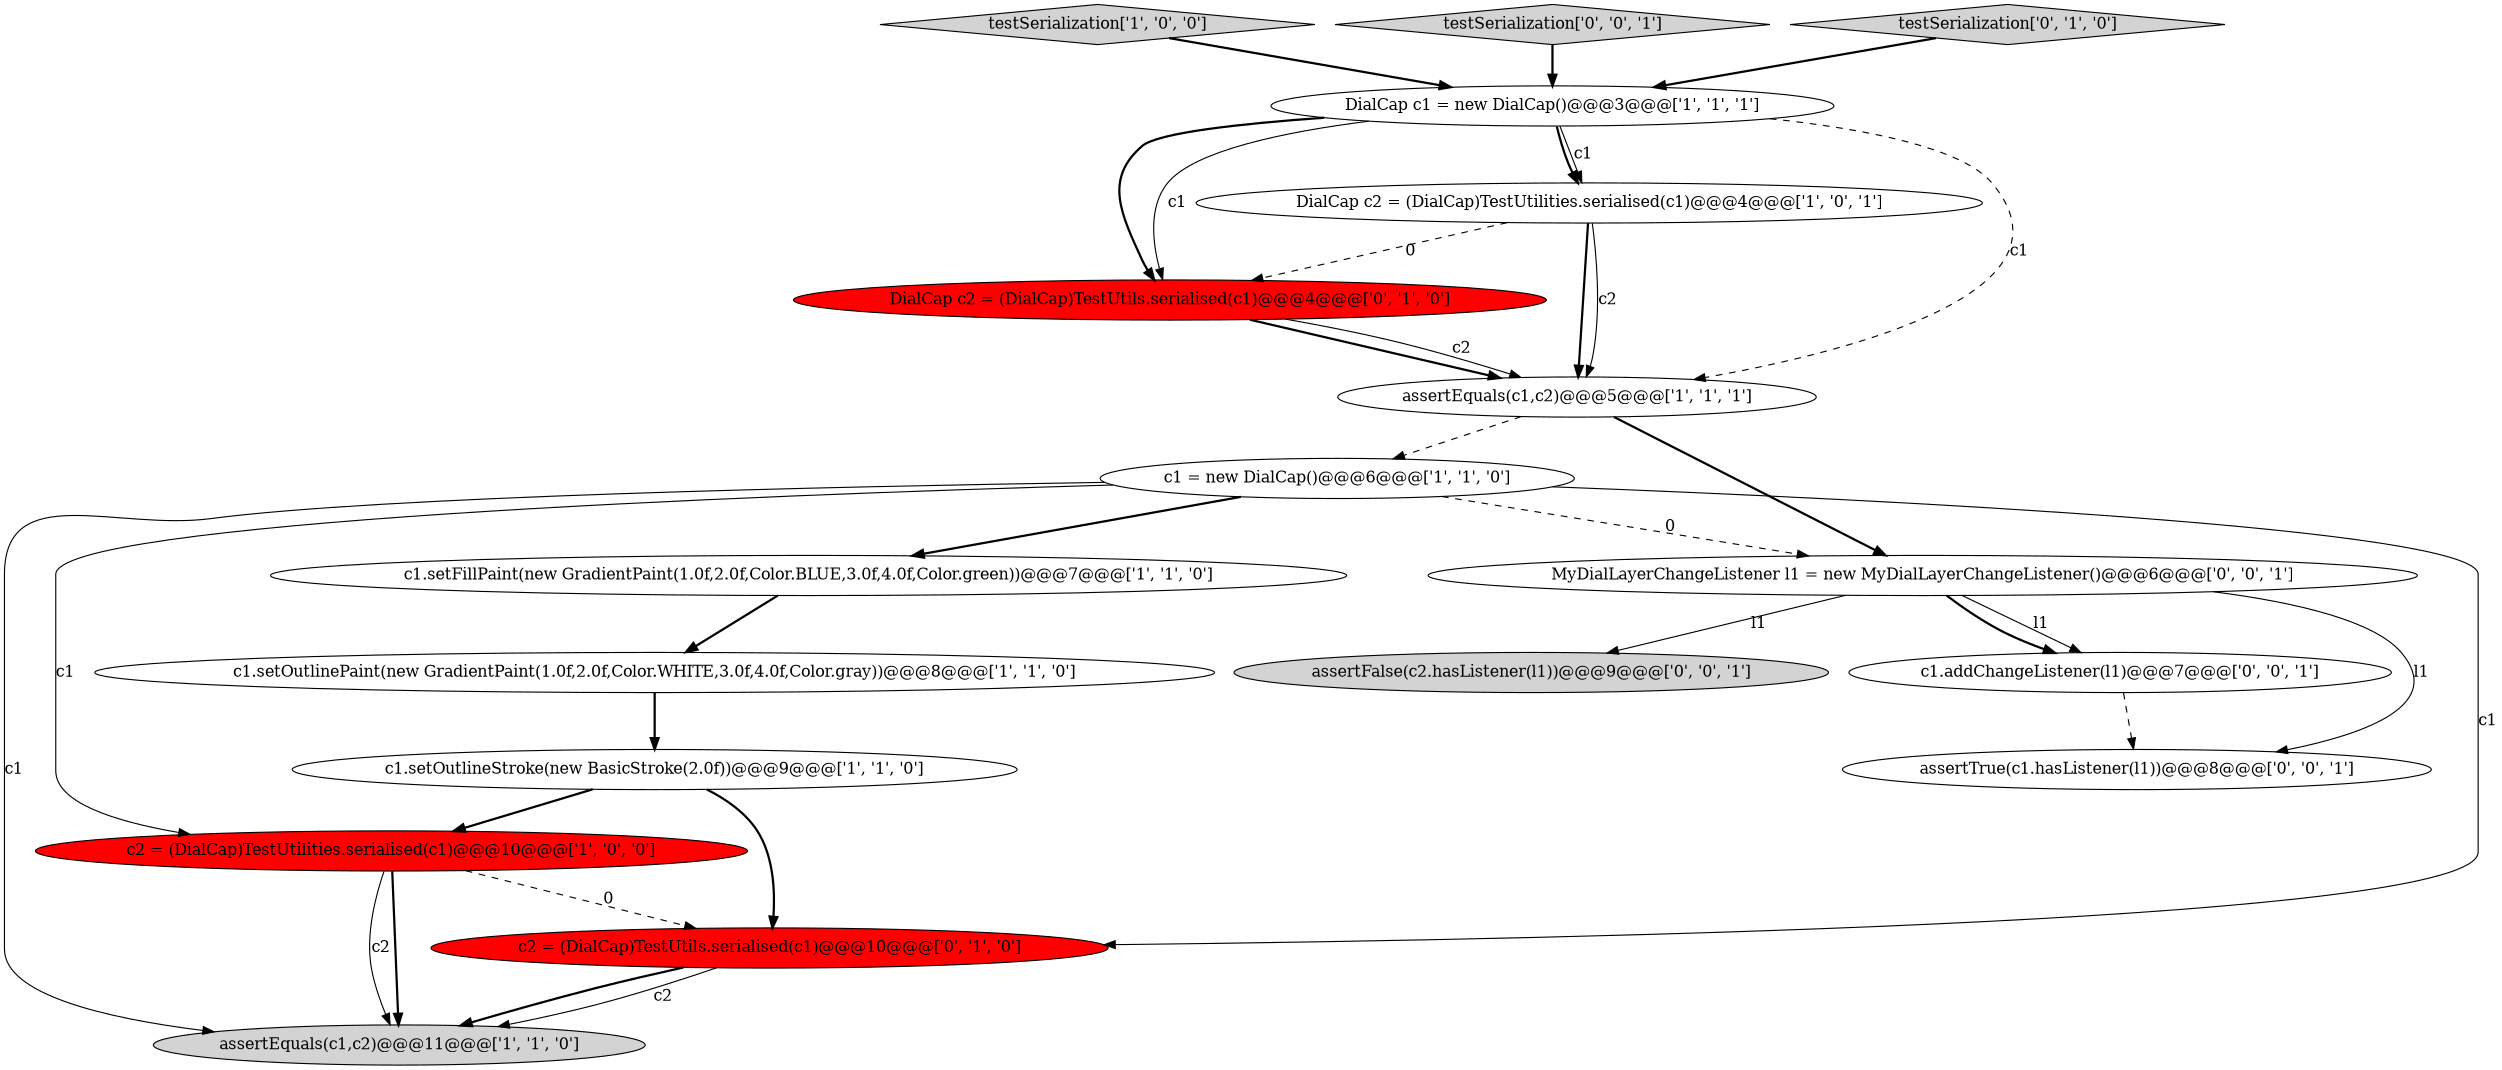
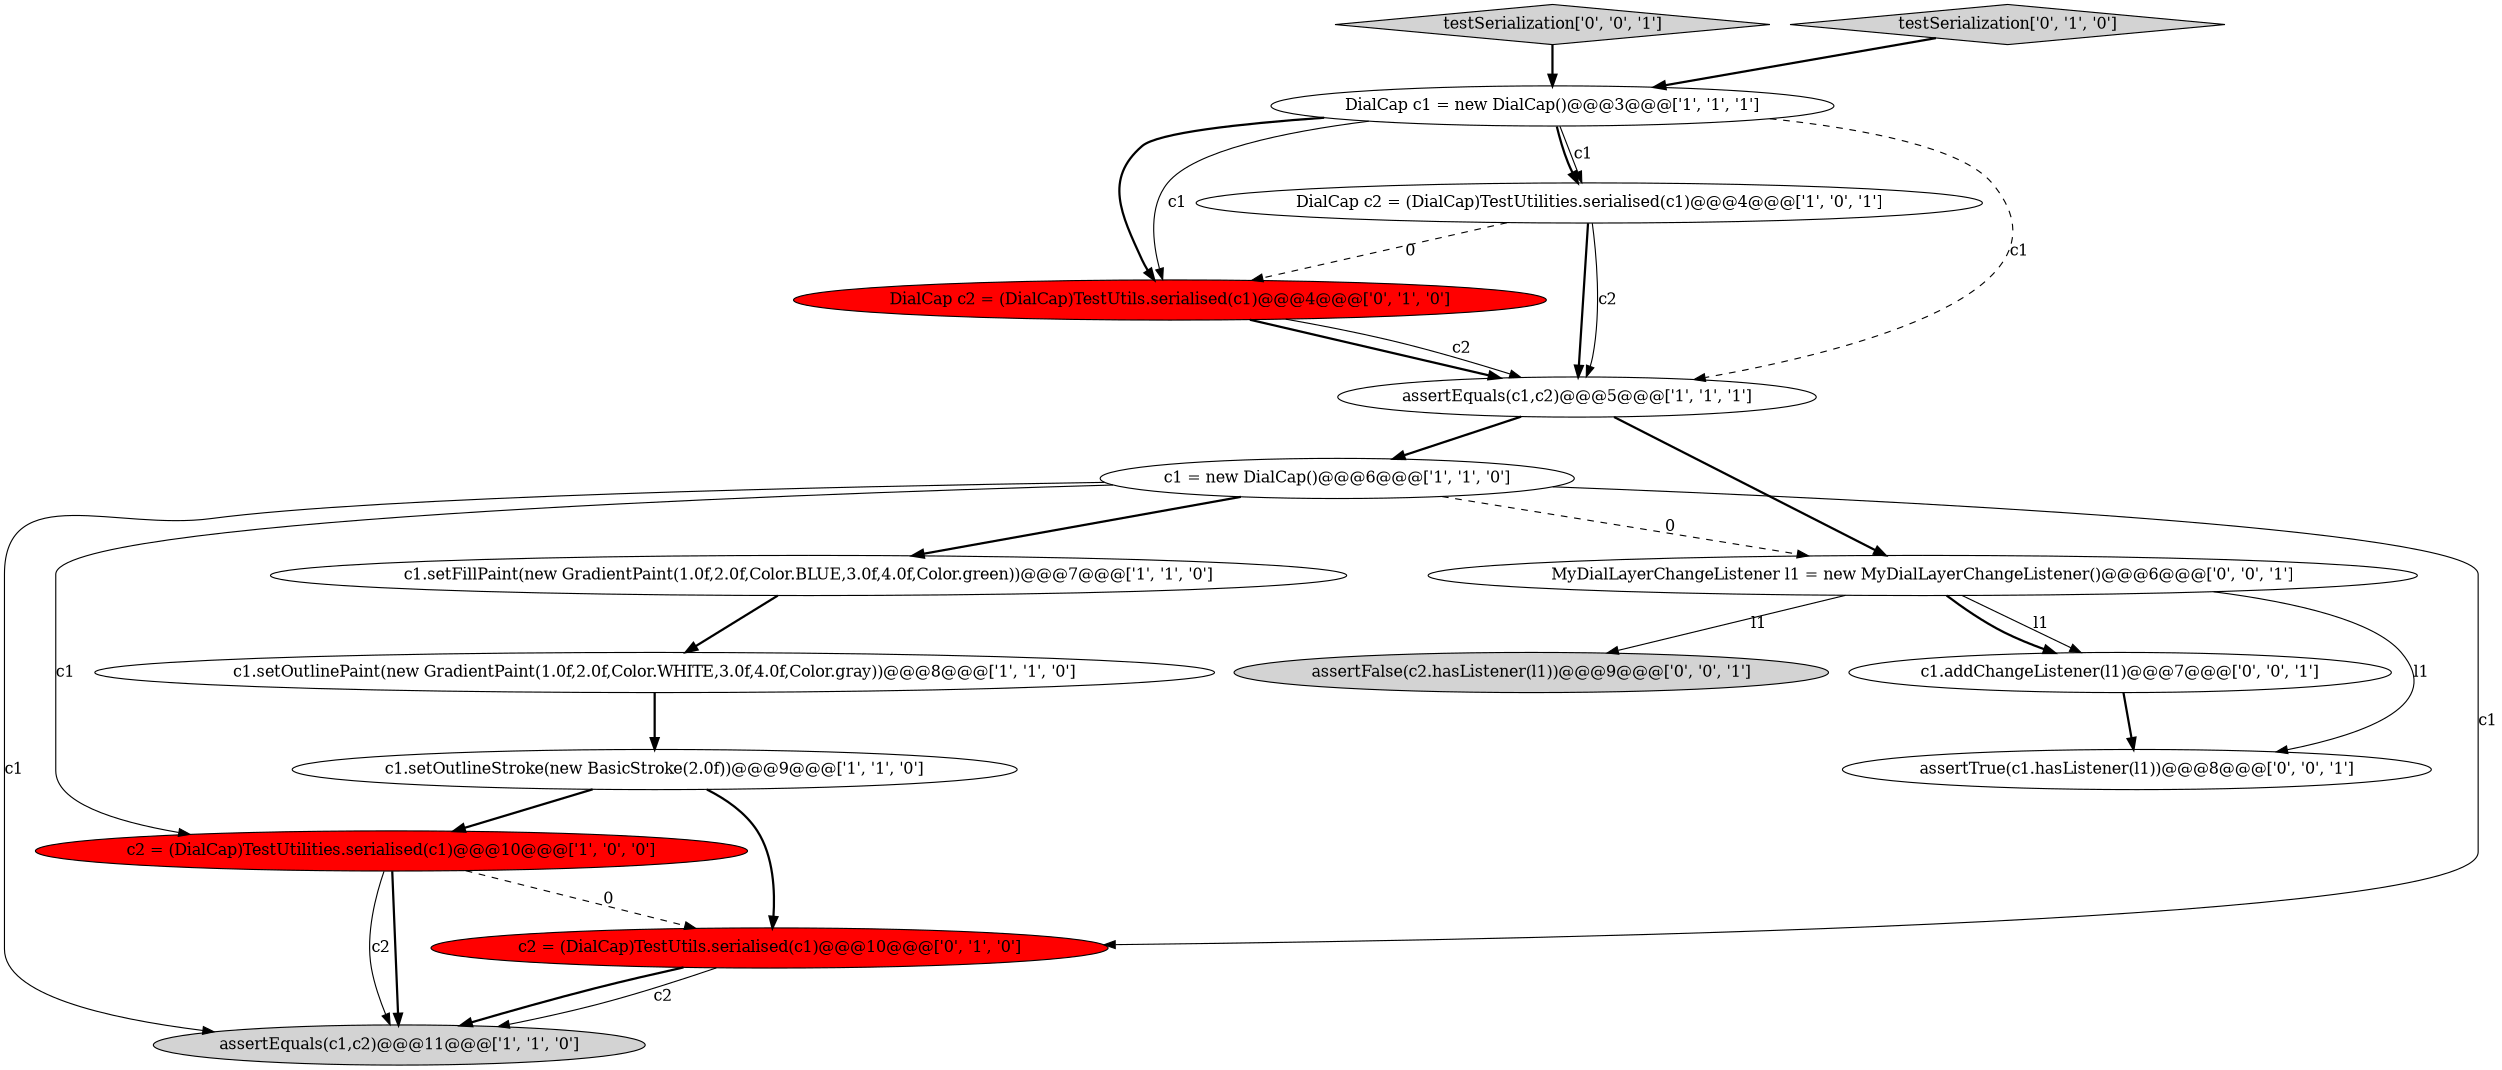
node "testSerialization['1', '0', '0']": removed
edge "assertEquals(c1,c2)@@@5@@@['1', '1', '1']" -> "c1 = new DialCap()@@@6@@@['1', '1', '0']": style dashed -> bold
edge "c1.addChangeListener(l1)@@@7@@@['0', '0', '1']" -> "assertTrue(c1.hasListener(l1))@@@8@@@['0', '0', '1']": style dashed -> bold
